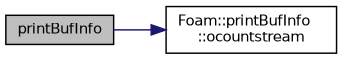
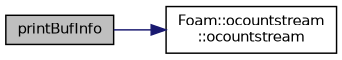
node "Foam::printBufInfo ::ocountstream": label "Foam::printBufInfo ::ocountstream" -> "Foam::ocountstream ::ocountstream"
